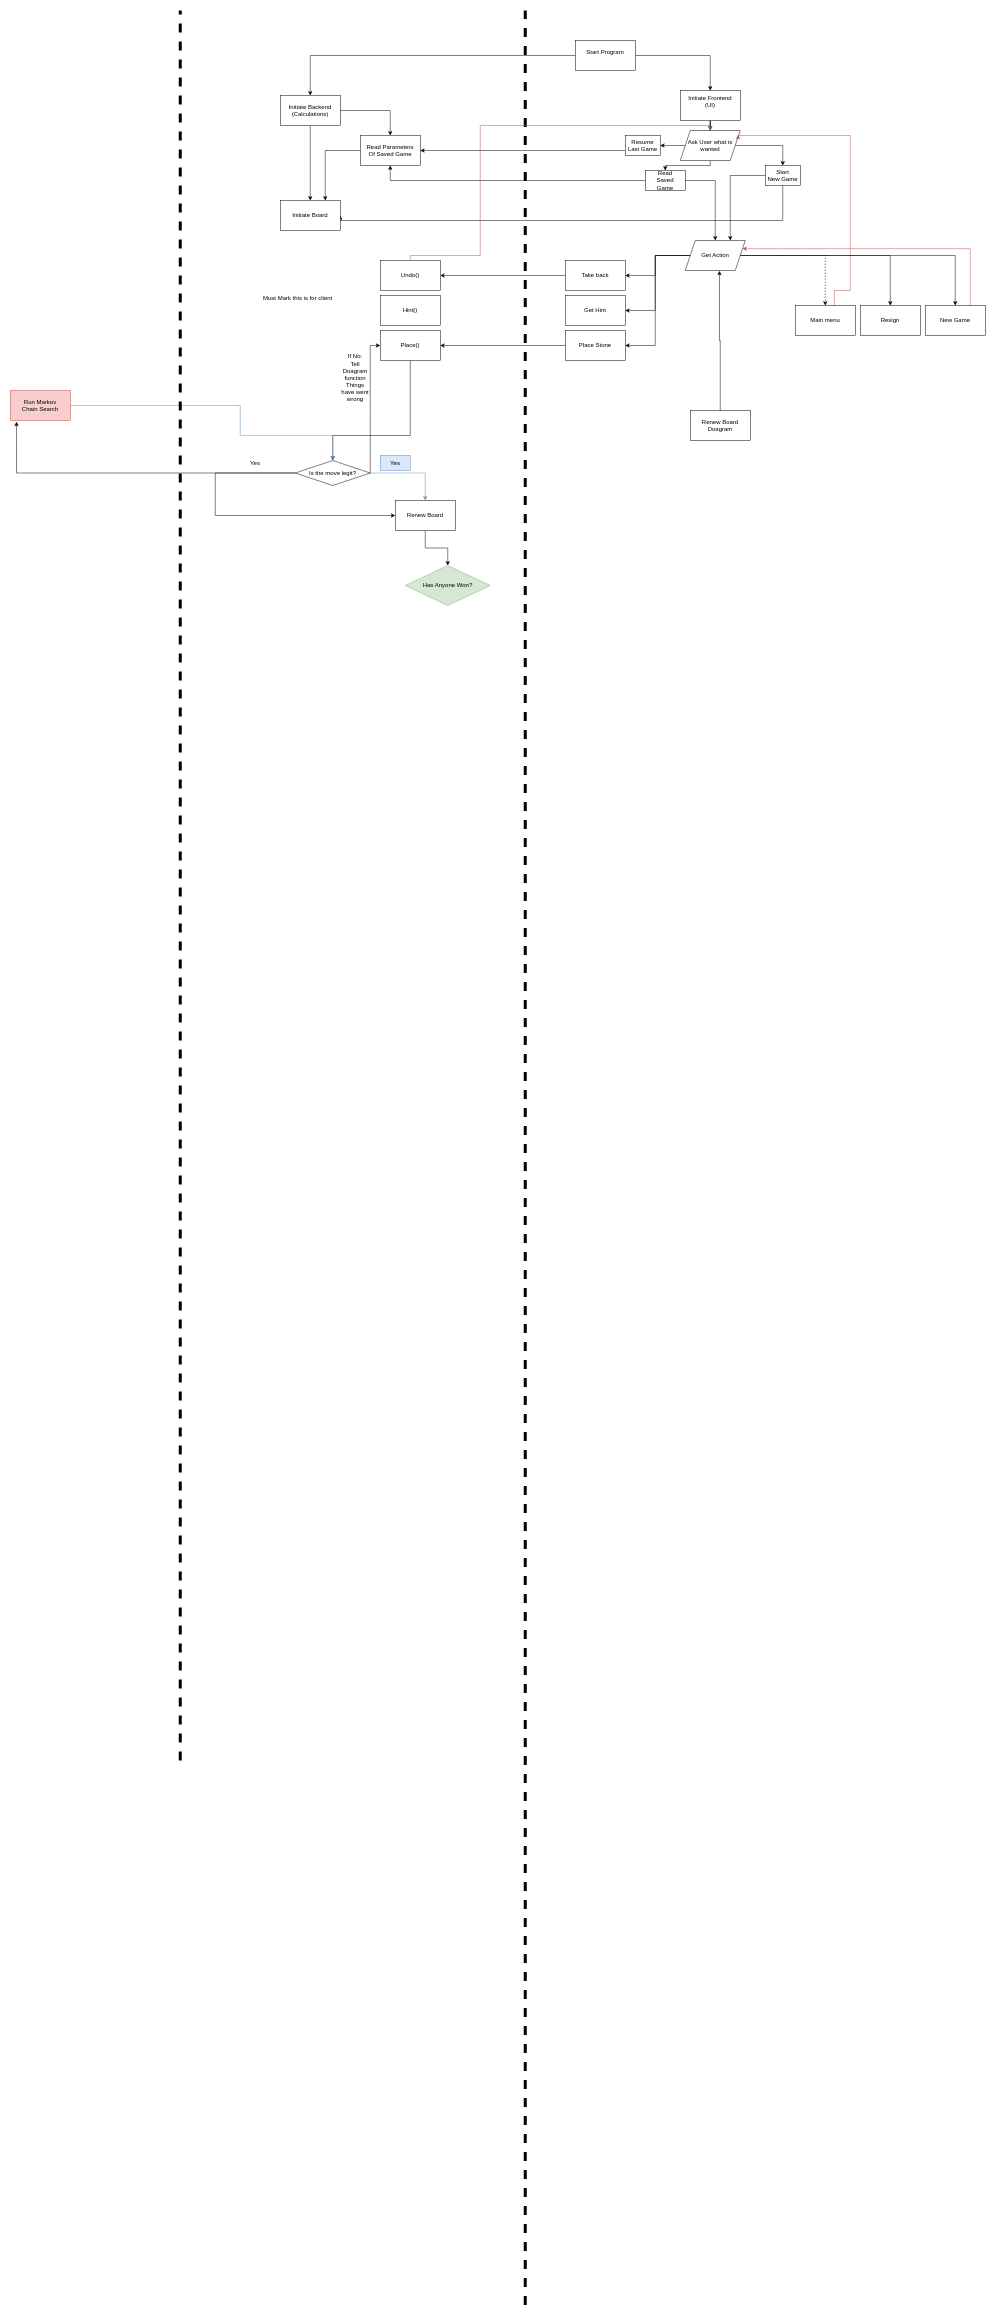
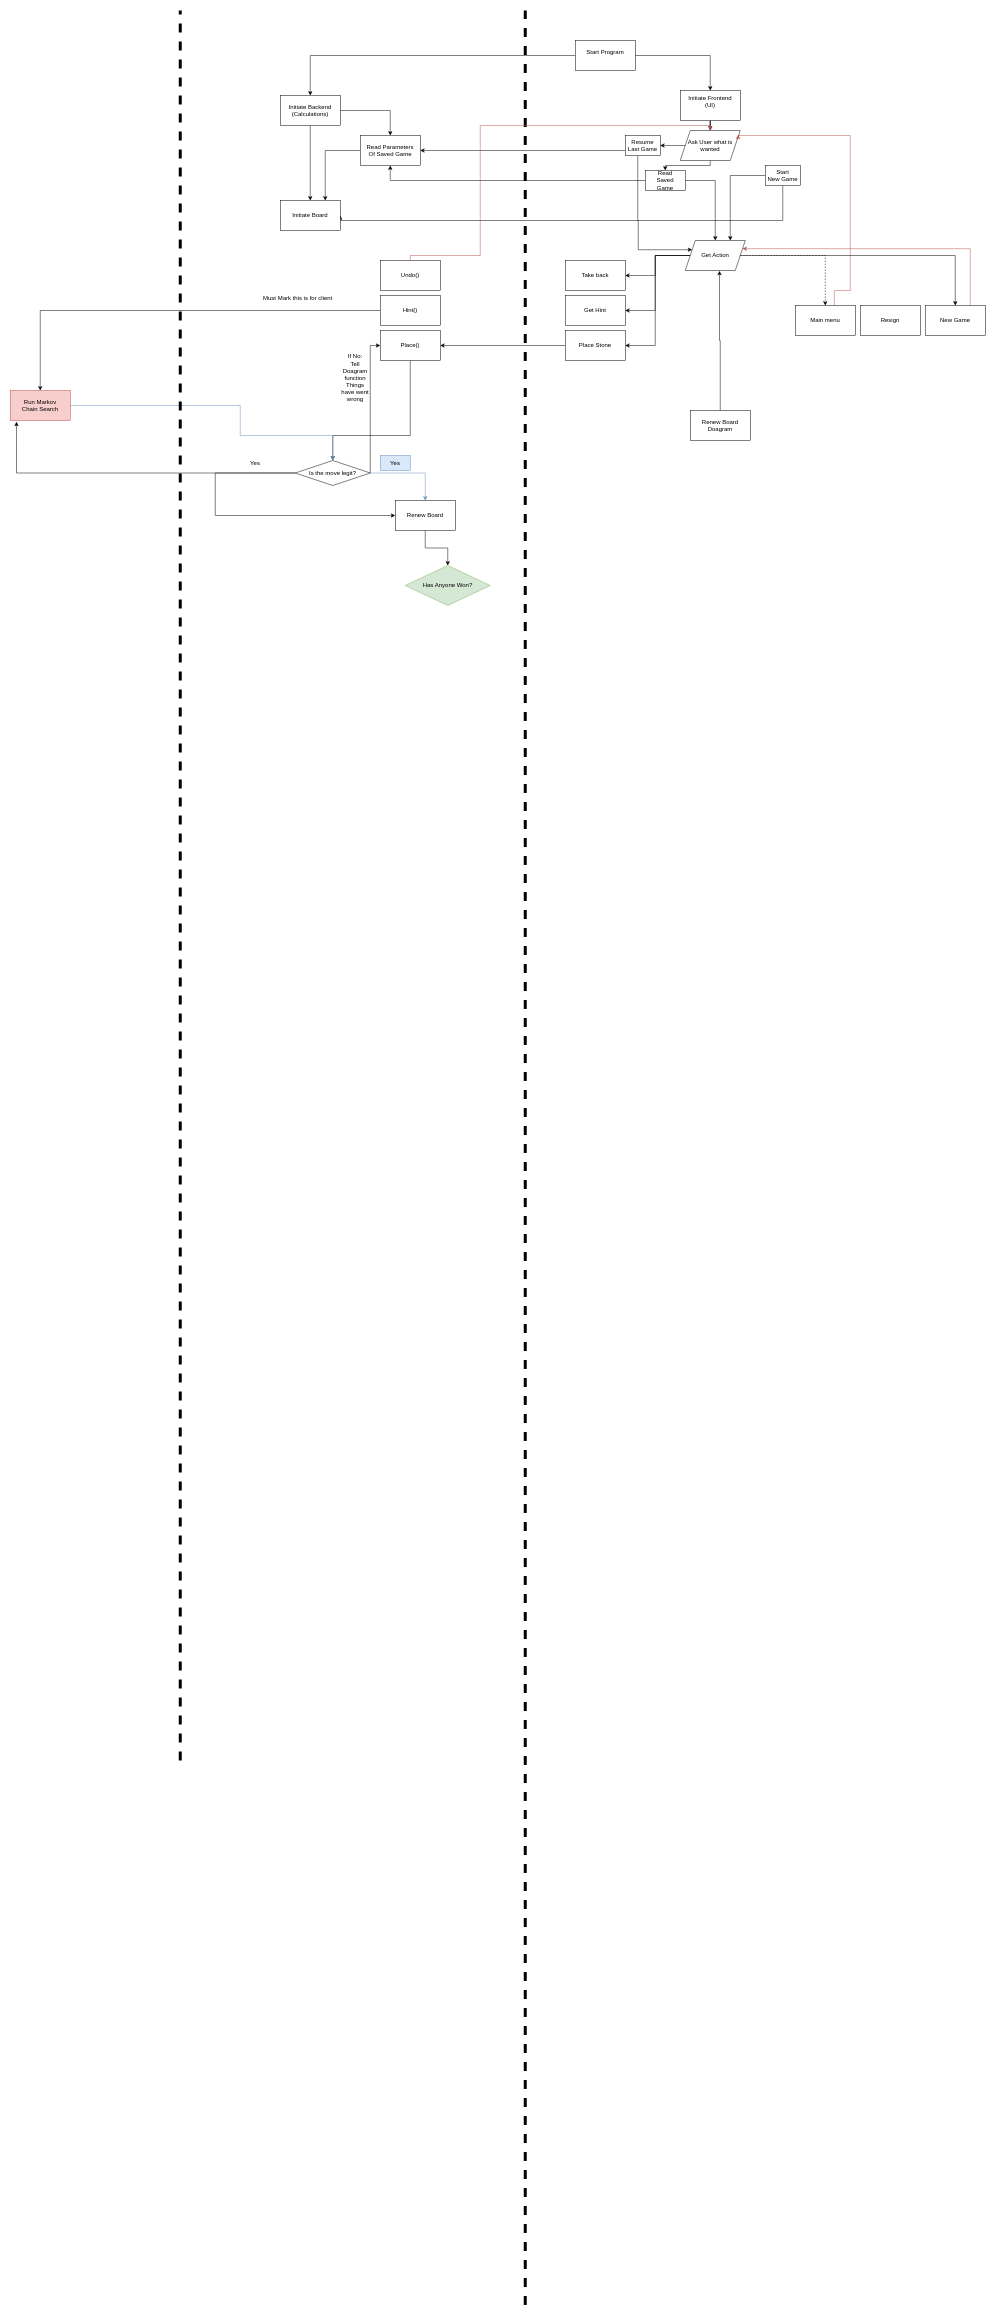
edge "Ask User what is wanted" -> "Start New Game": removed
edge "Resume Last Game" -> "Get Action": added
edge "Take back" -> "Undo()": removed
edge "Get Action" -> "Resign": removed
edge "Hint()" -> "Run Markov Chain Search": added
